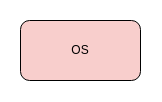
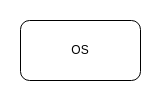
node "OS": fillcolor #f8cecc -> #ffffff
